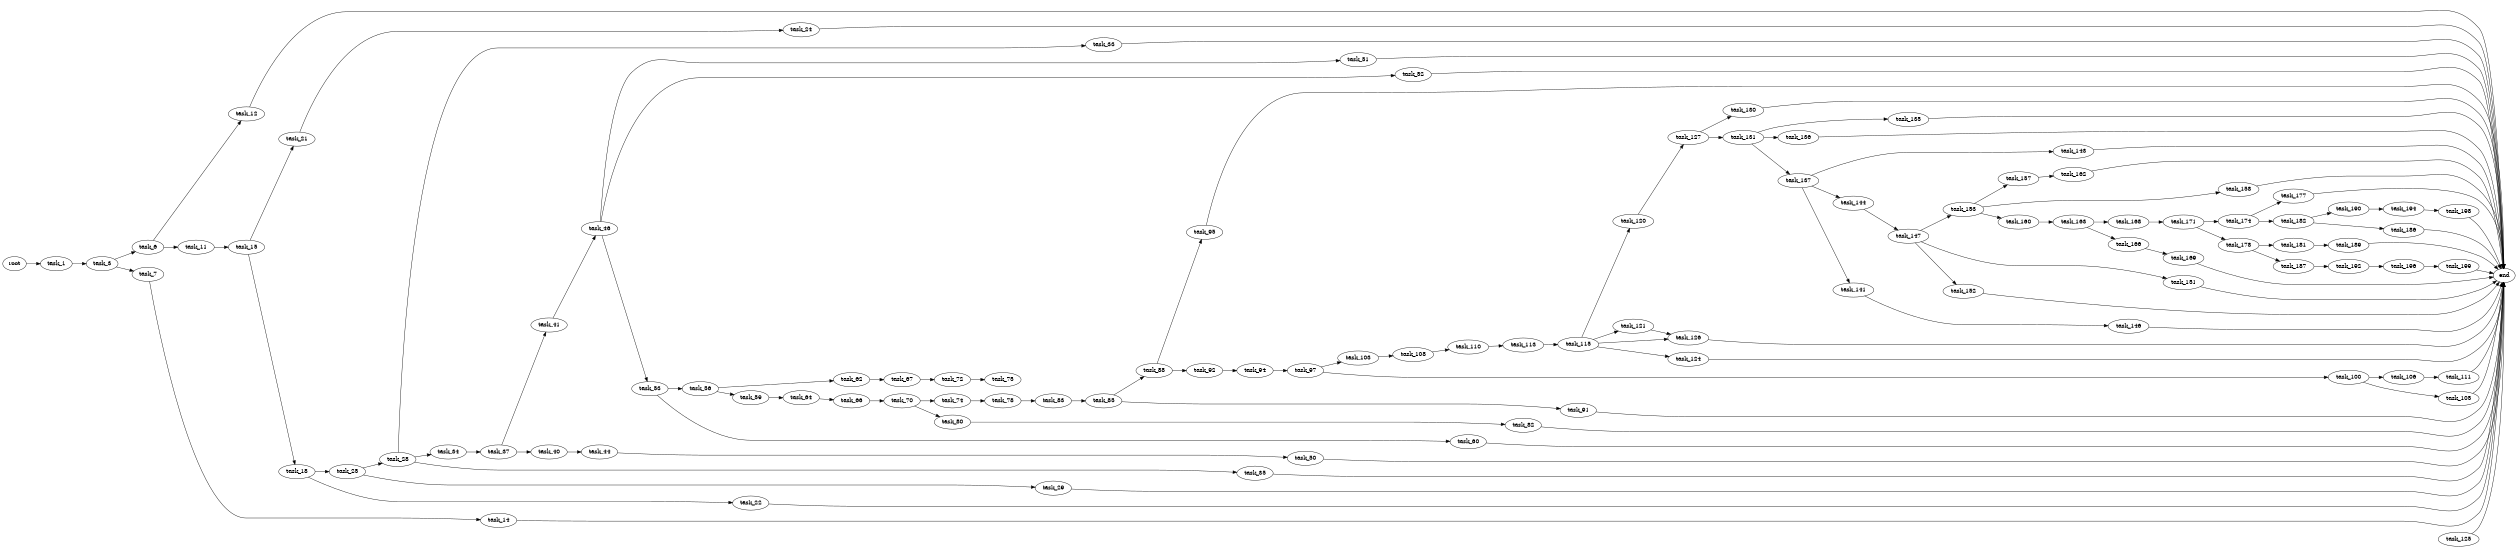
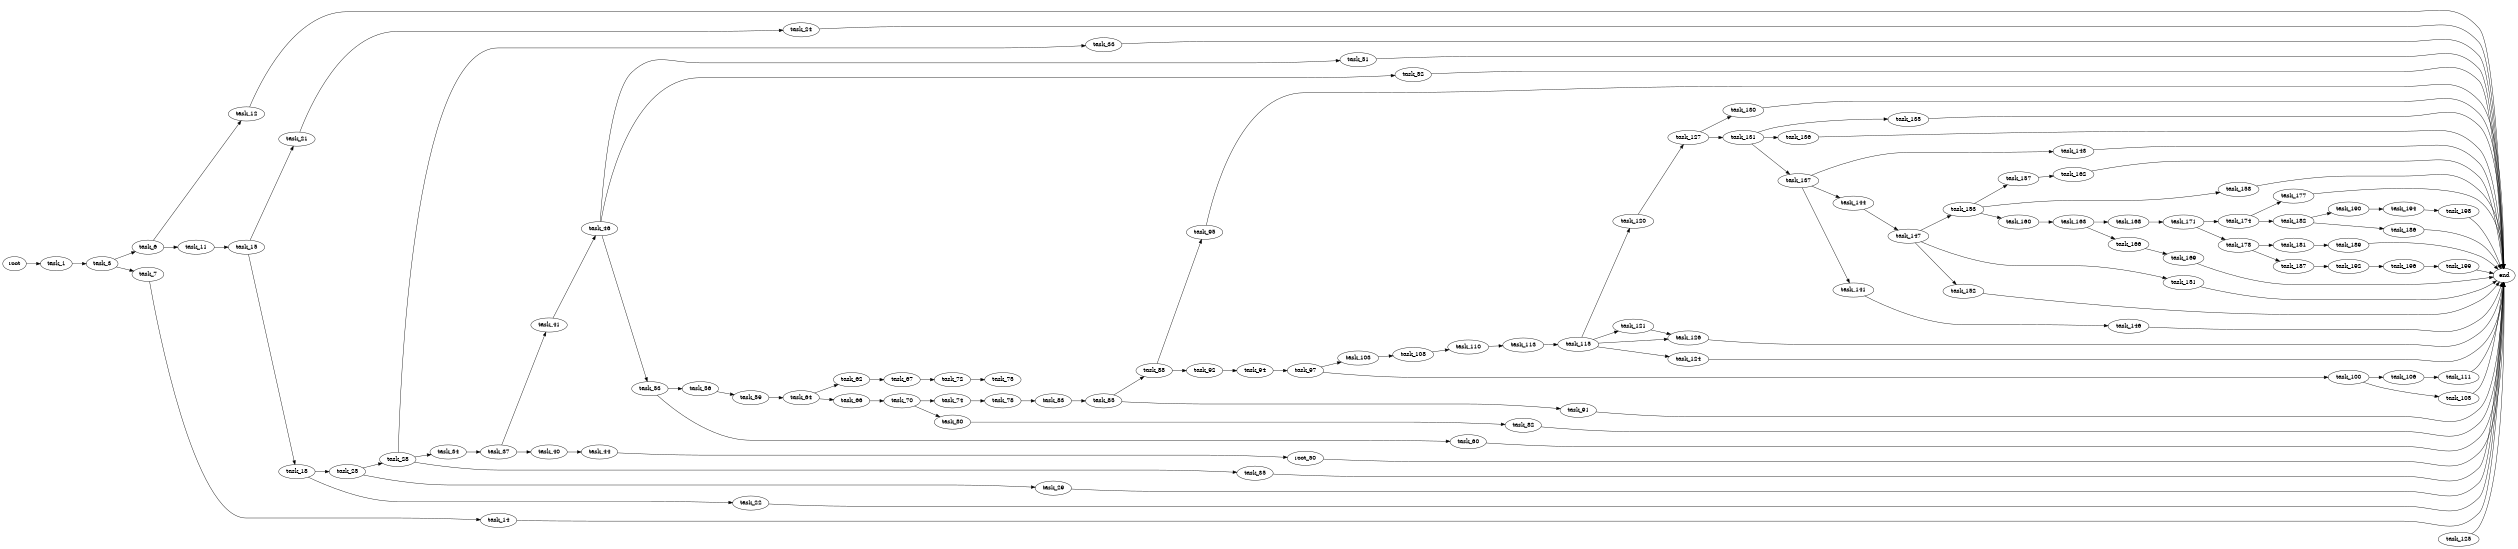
edge "task_56" -> "task_62": now "task_64" -> "task_62"
node "task_50": label "task_50" -> "root_50"
